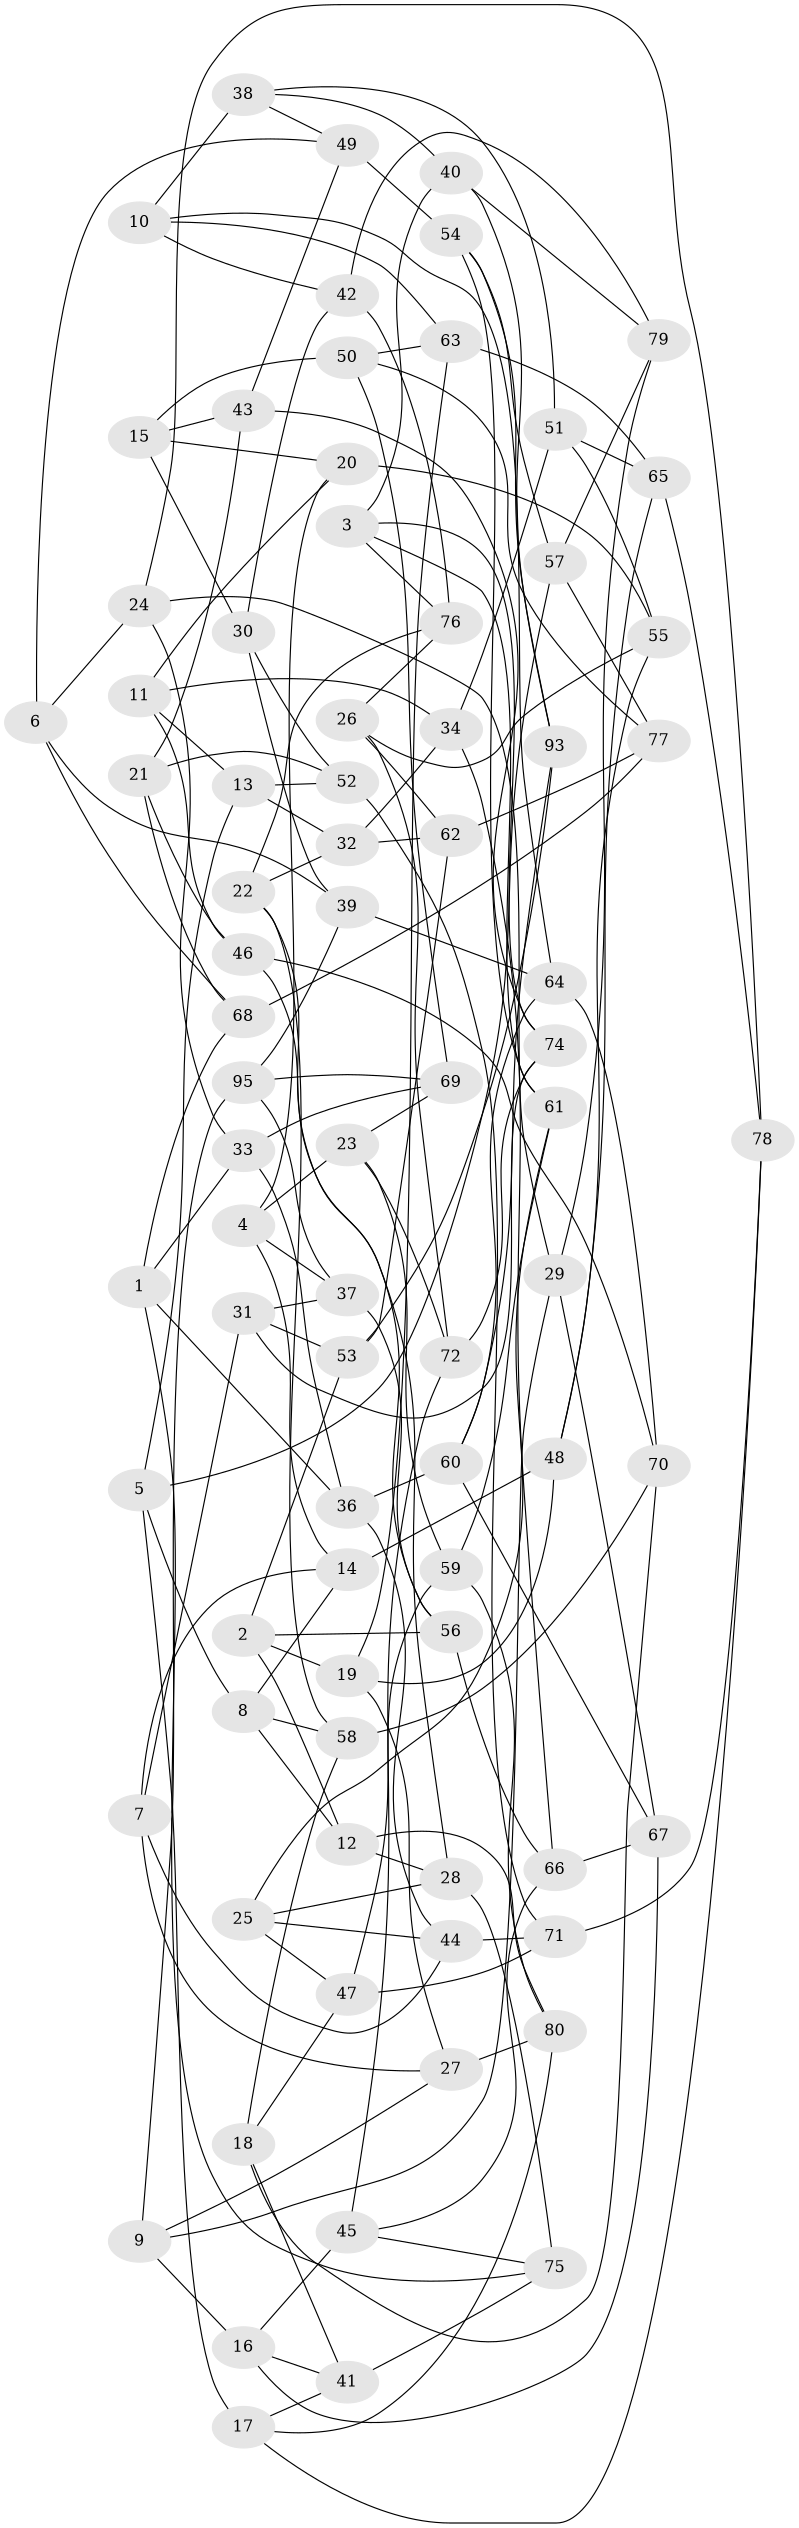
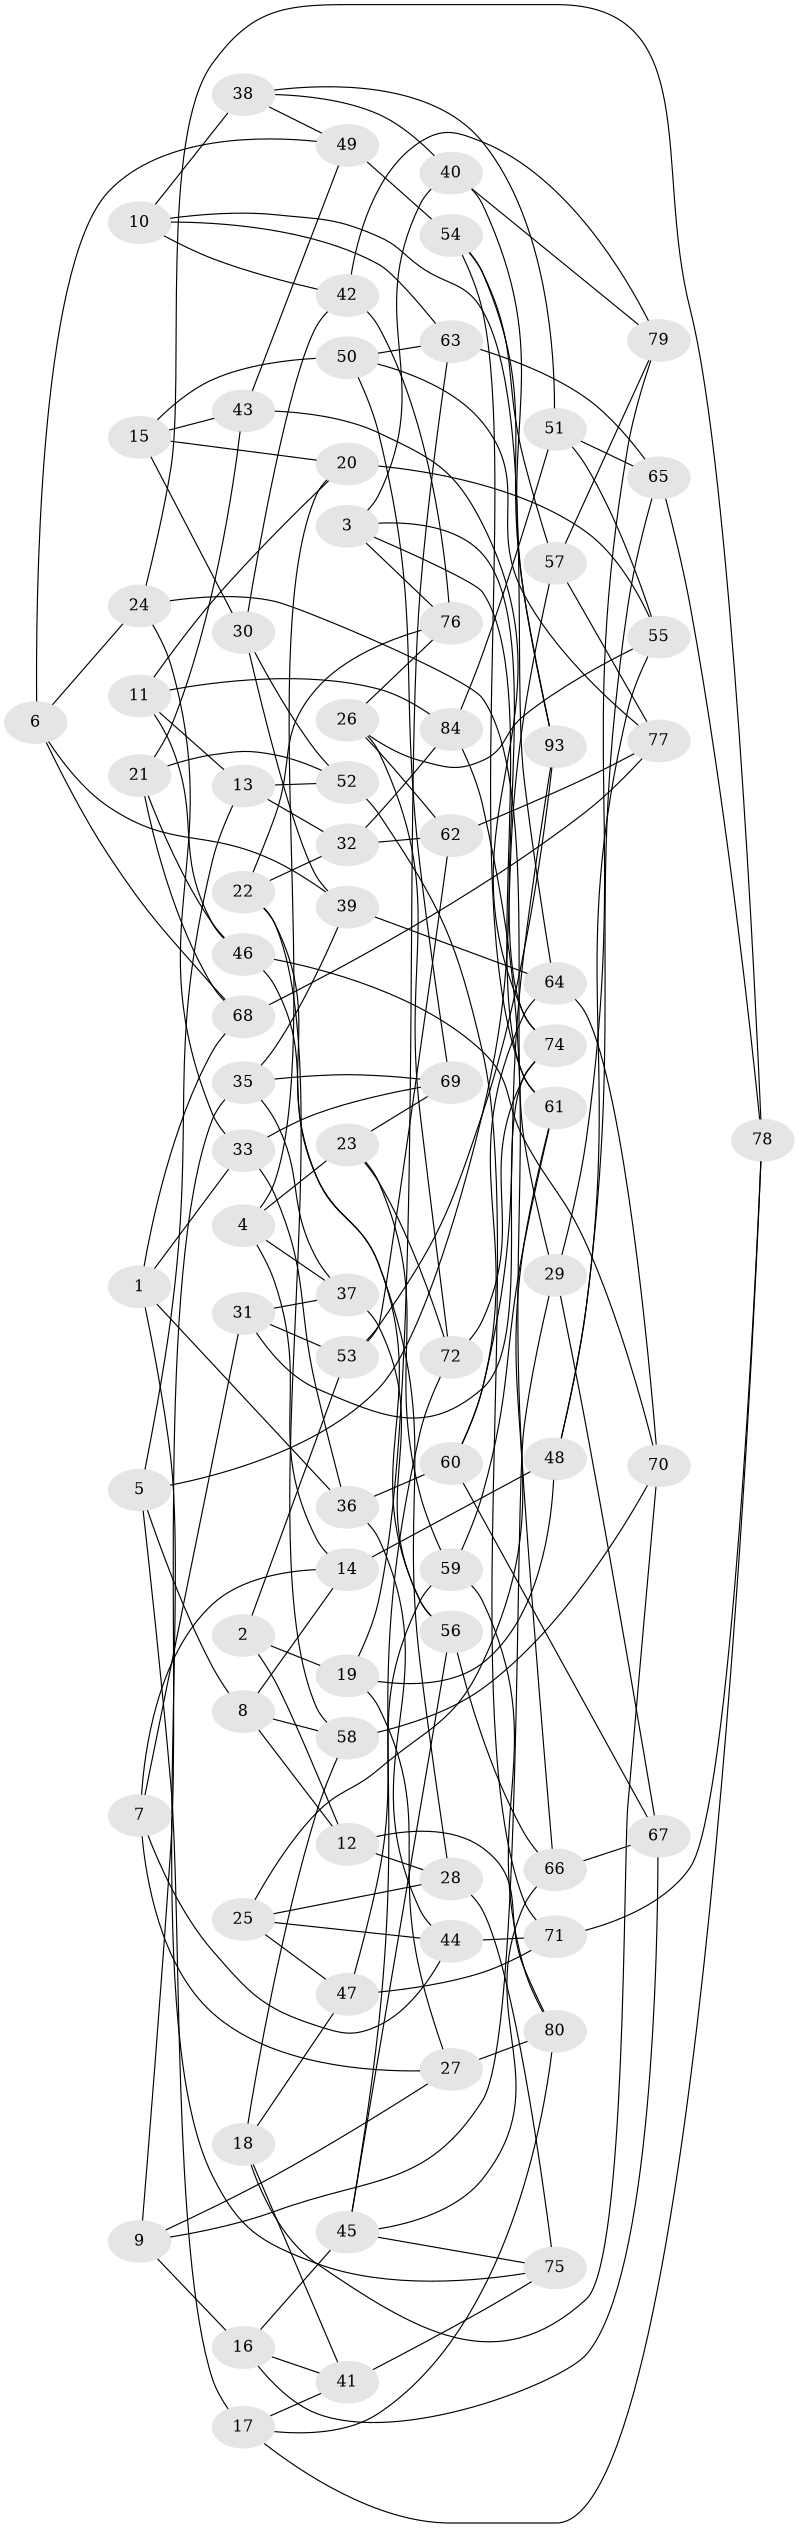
node "34": label "34" -> "84"
node "95": label "95" -> "35"
edge "56" -- "2": now "56" -- "45"
